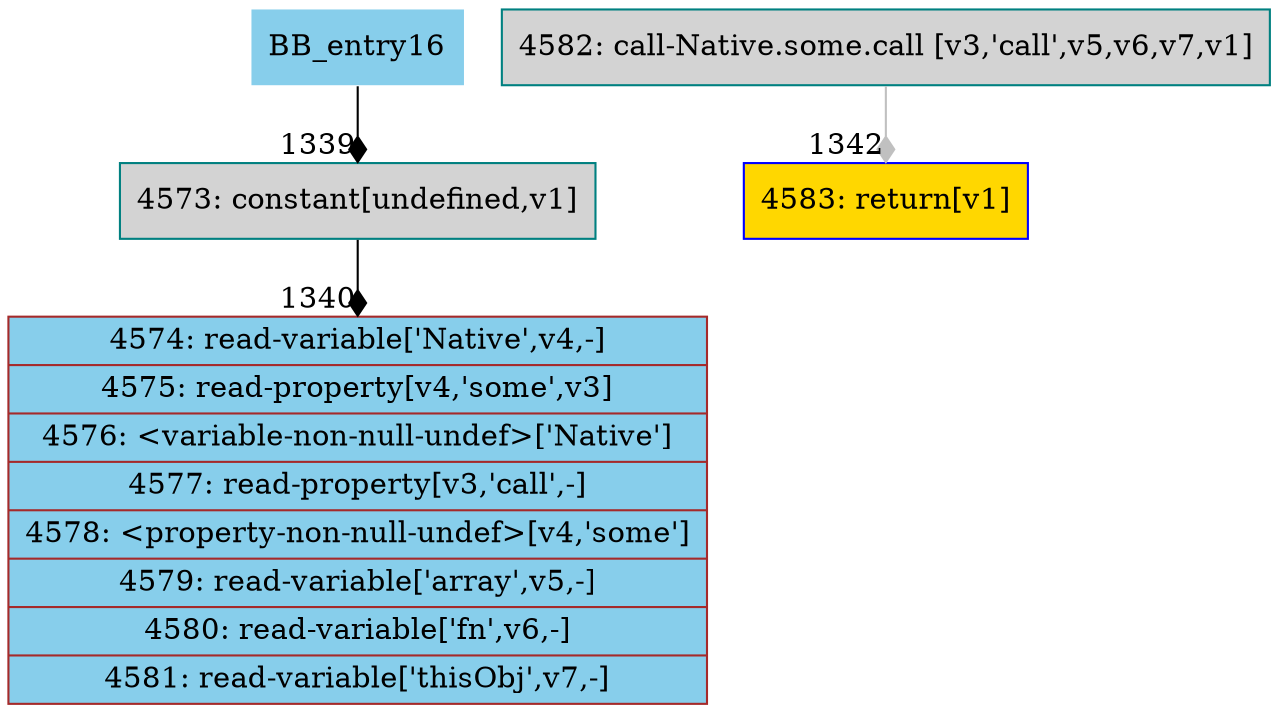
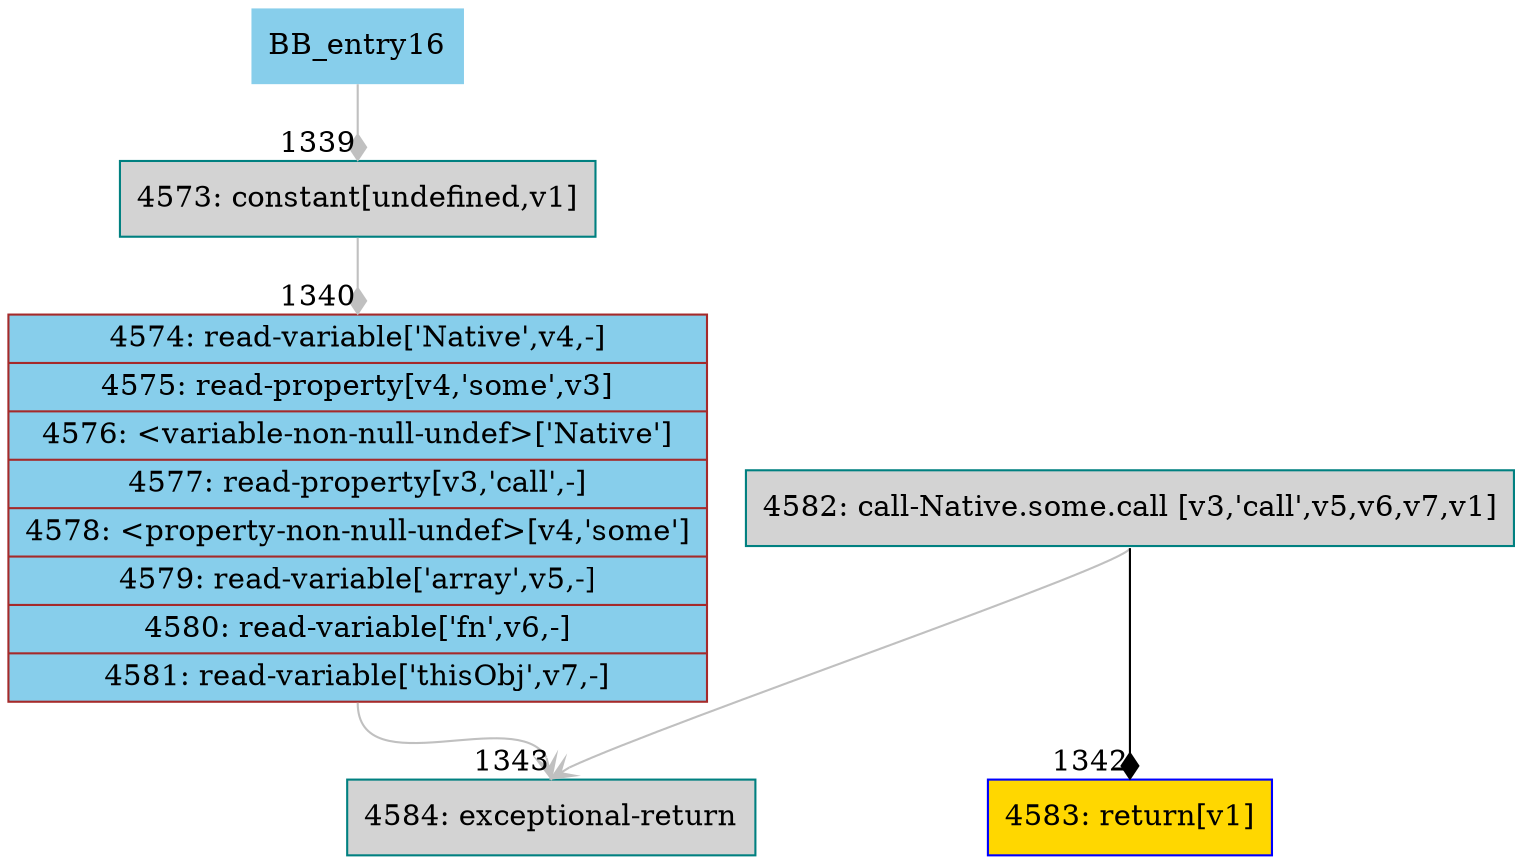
edge "BB_entry16" -> "4573: constant[undefined,v1]": color black -> gray
edge "4582: call-Native.some.call [v3,'call',v5,v6,v7,v1]" -> "4583: return[v1]": color gray -> black
edge "4573: constant[undefined,v1]" -> "4574: read-variable['Native',v4,-]": color black -> gray
node "4584: exceptional-return": added
